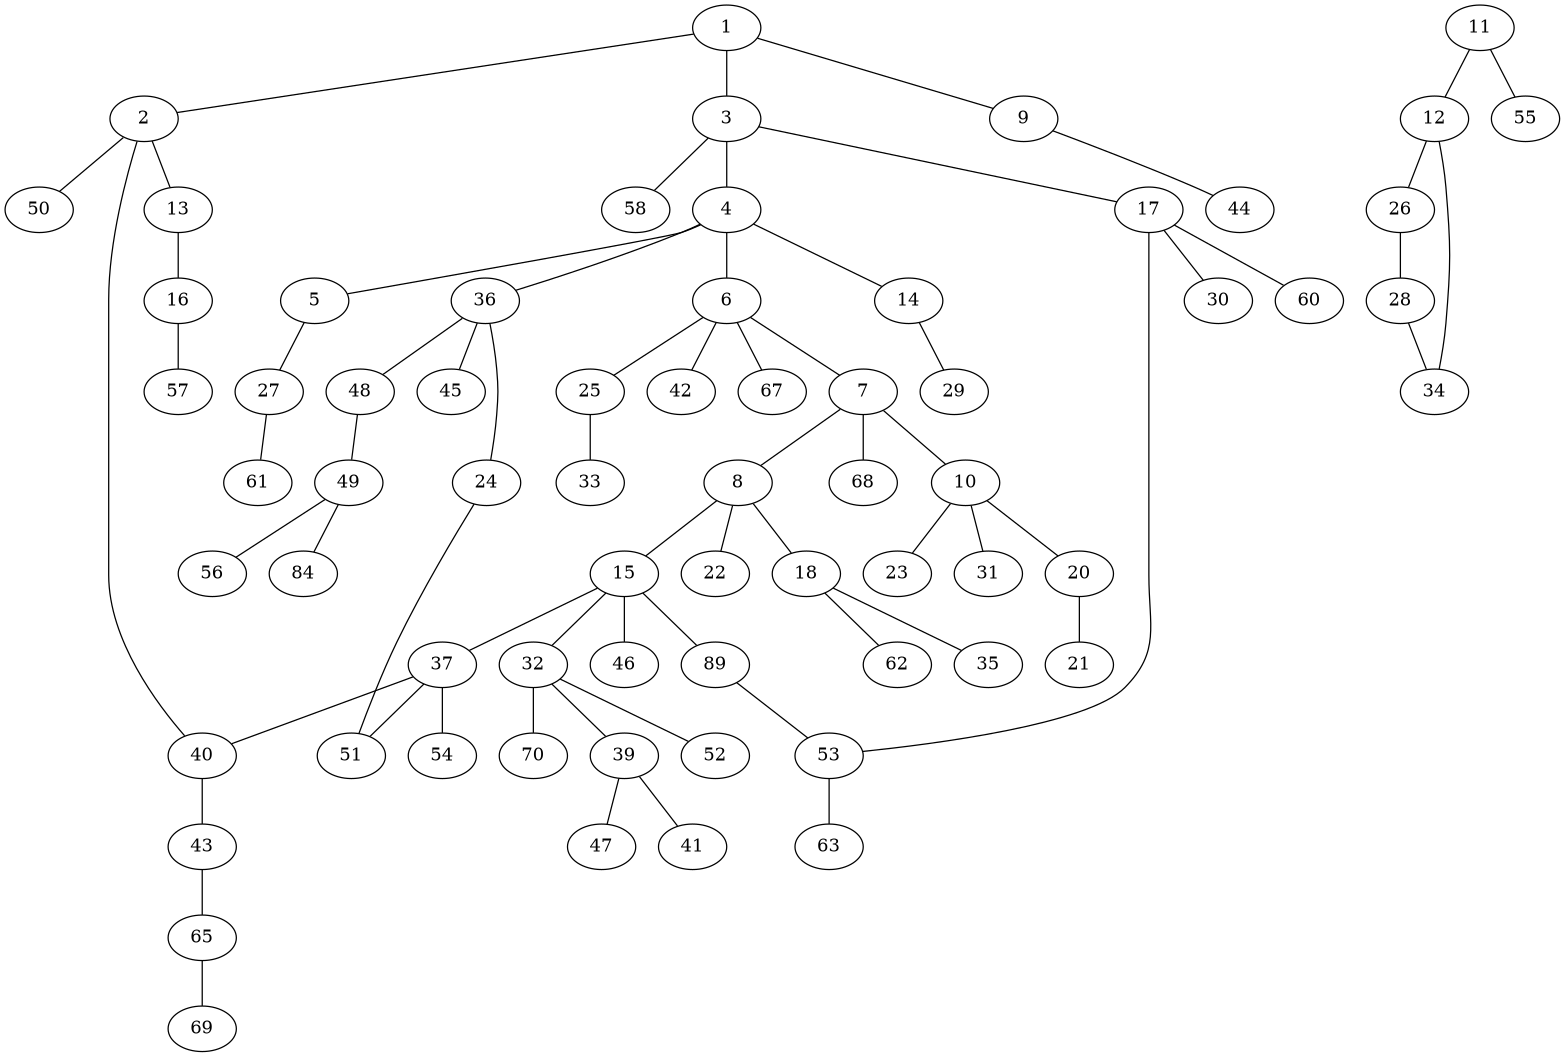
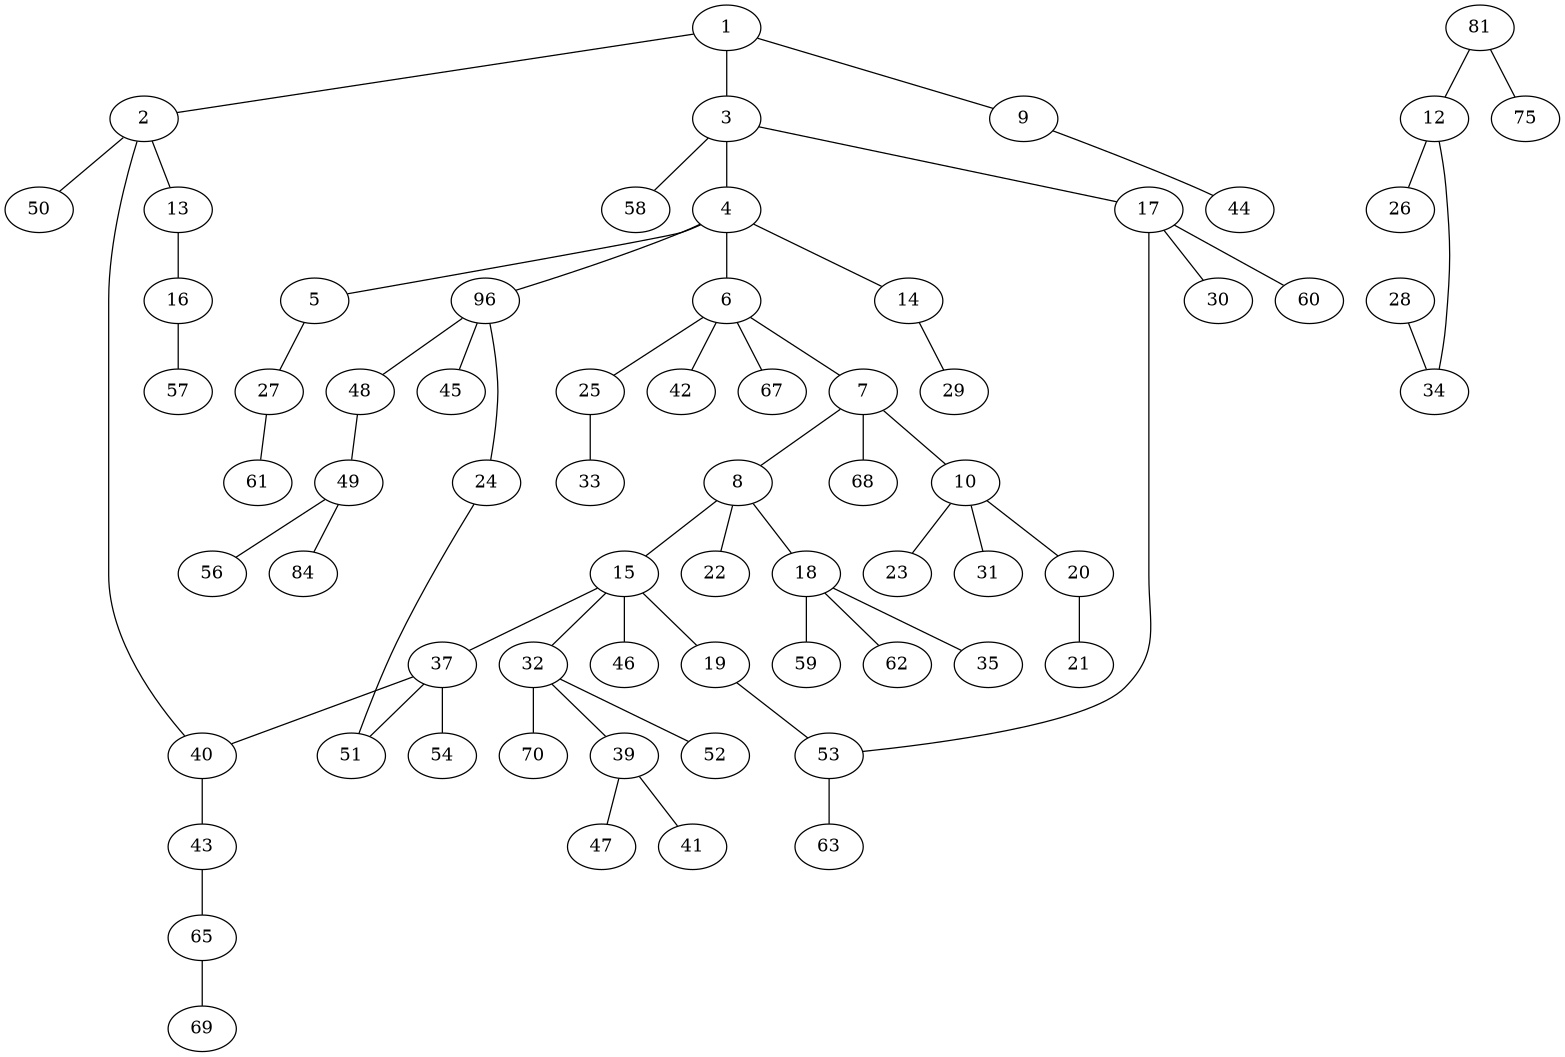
node "11": label "11" -> "81"
node "55": label "55" -> "75"
edge "26" -- "28": removed
node "36": label "36" -> "96"
node "89": label "89" -> "19"
node "59": added
